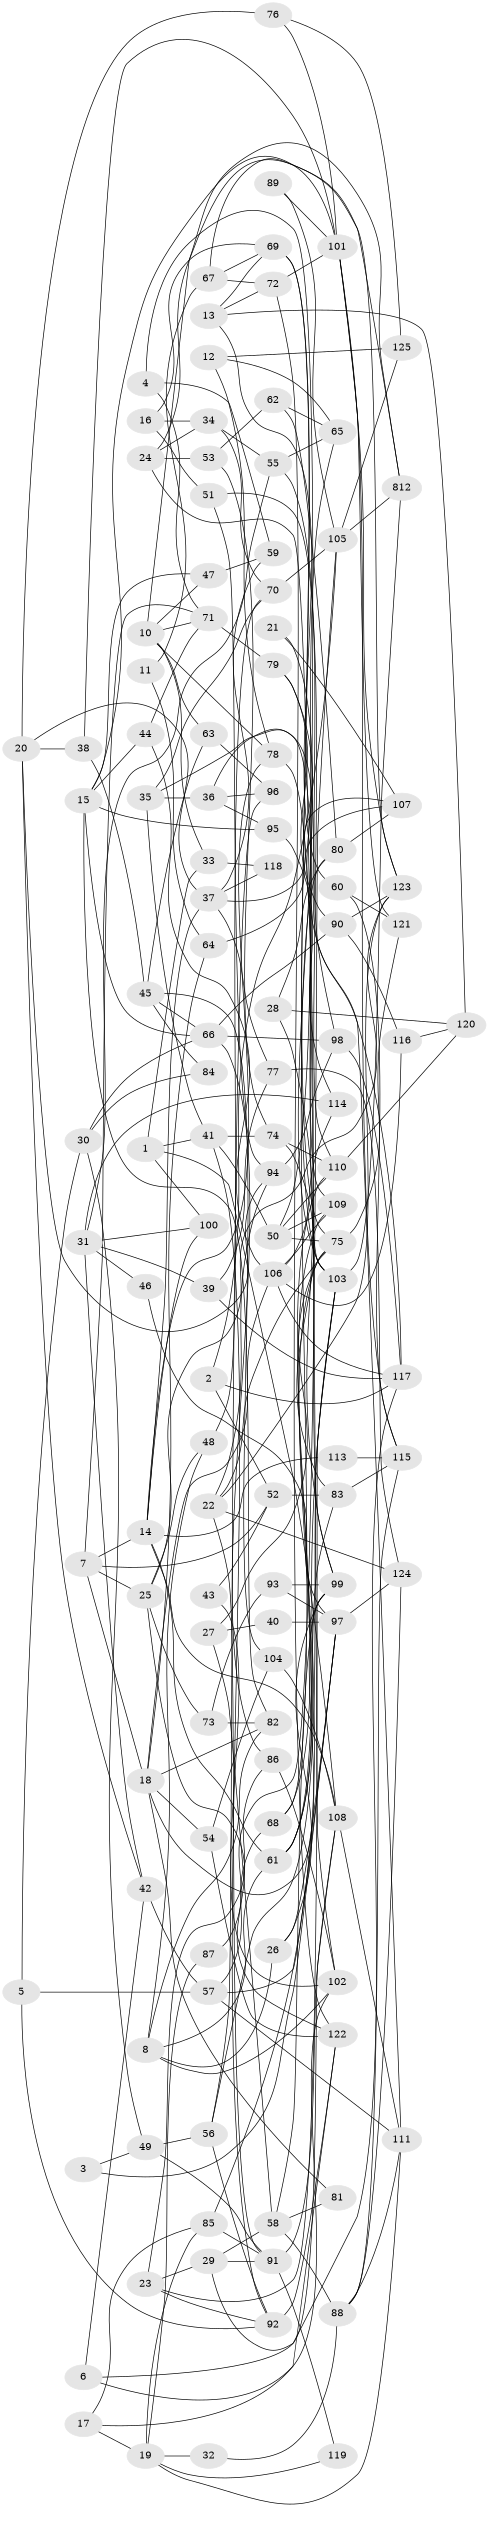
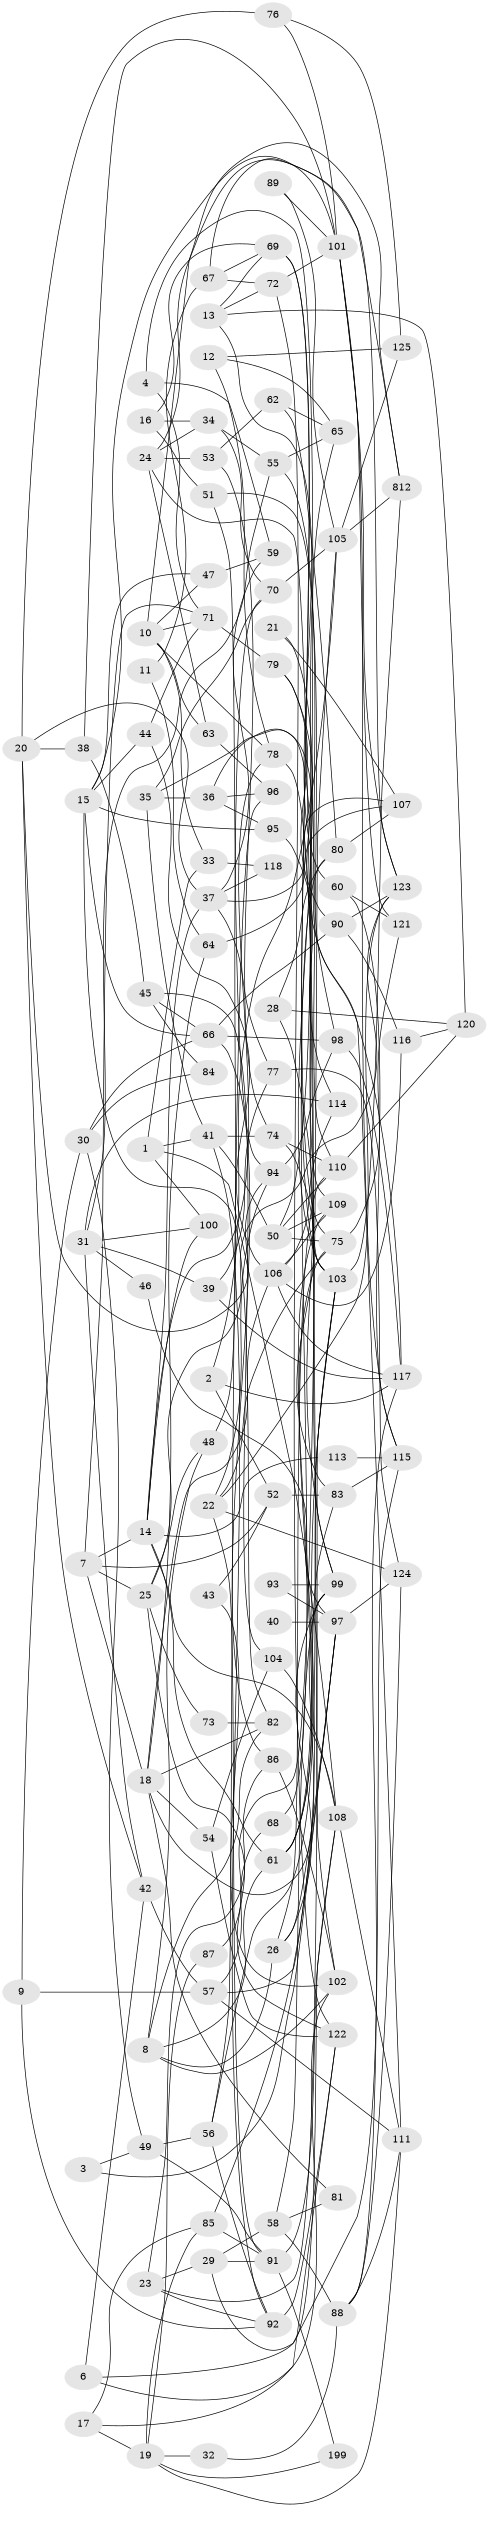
edge "63" -- "45": now "63" -- "24"
edge "110" -- "68": now "110" -- "26"
node "27": removed
edge "93" -- "73": removed
node "5": label "5" -> "9"
node "119": label "119" -> "199"
